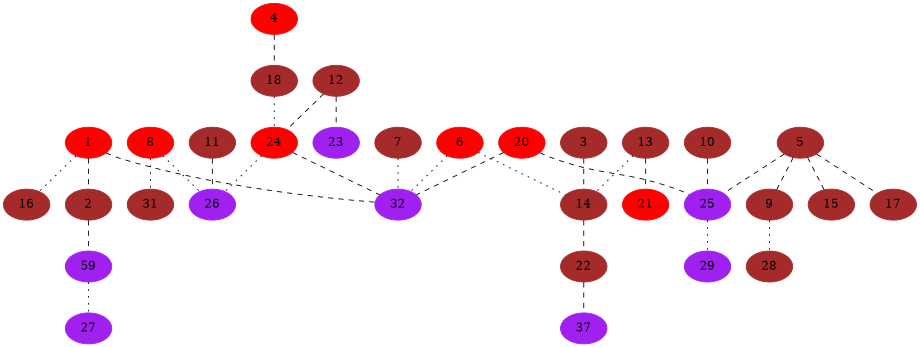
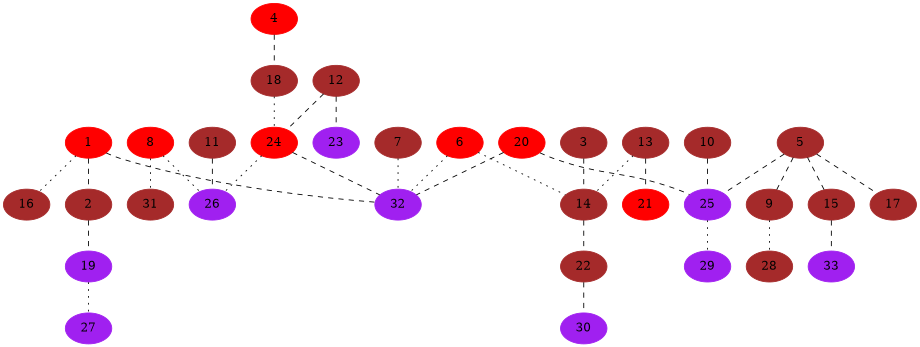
node "59": label "59" -> "19"
node "33": added
node "37": label "37" -> "30"
